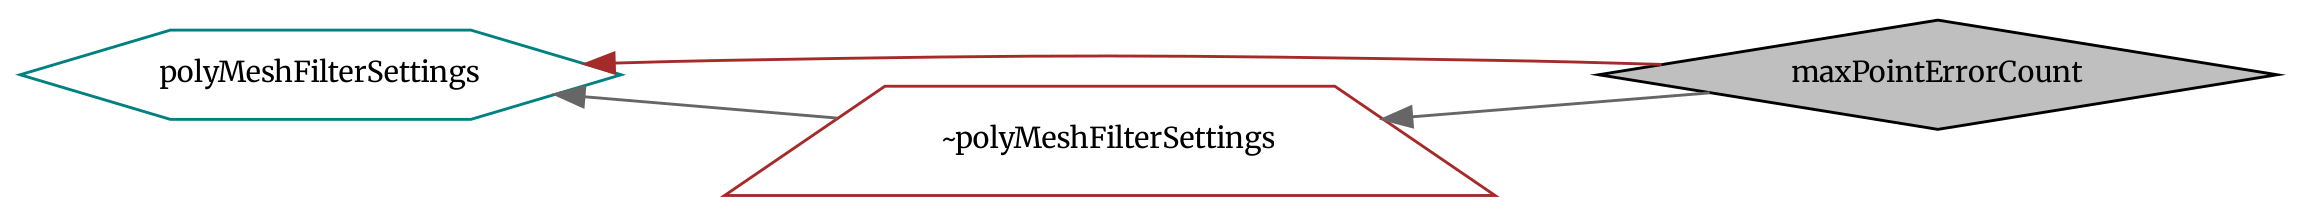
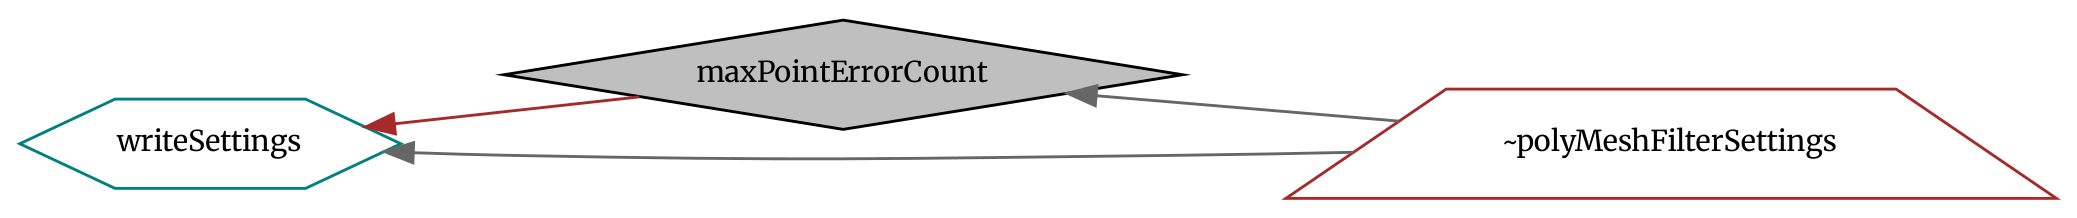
node "polyMeshFilterSettings": label "polyMeshFilterSettings" -> "writeSettings"
edge "maxPointErrorCount" -> "~polyMeshFilterSettings": reversed
